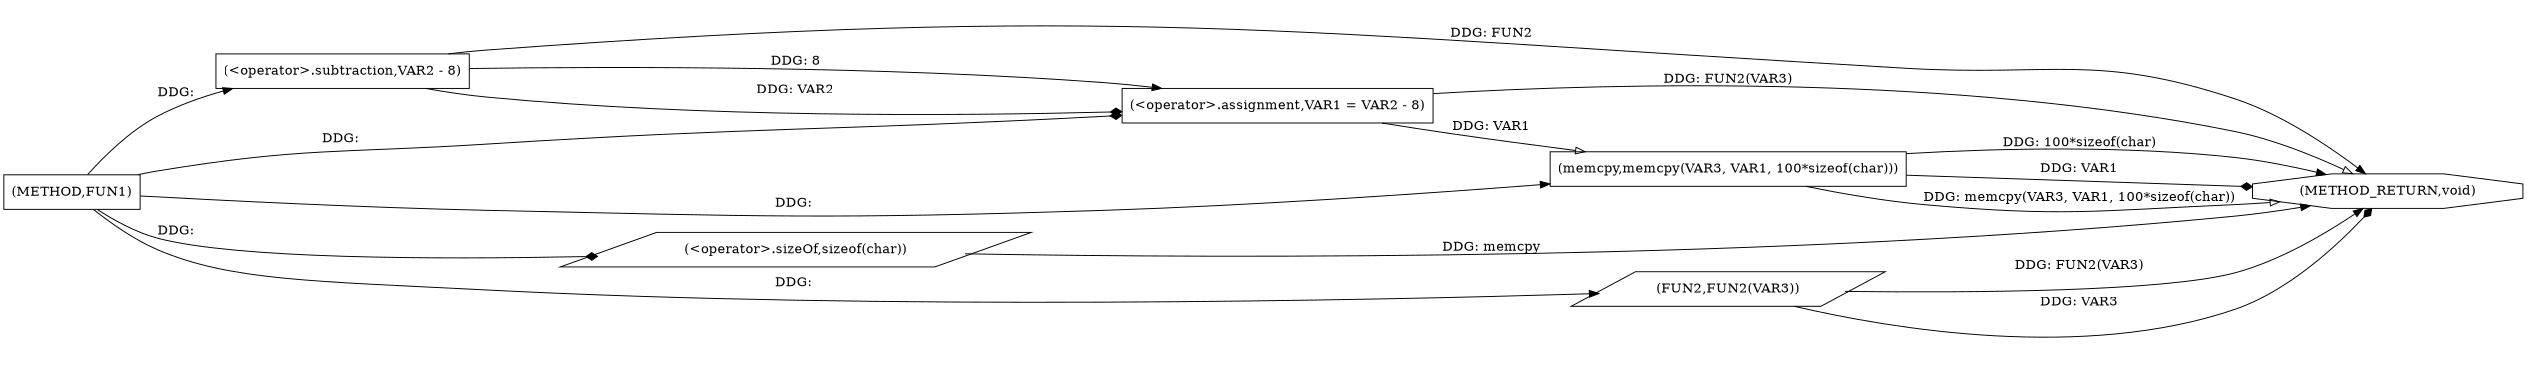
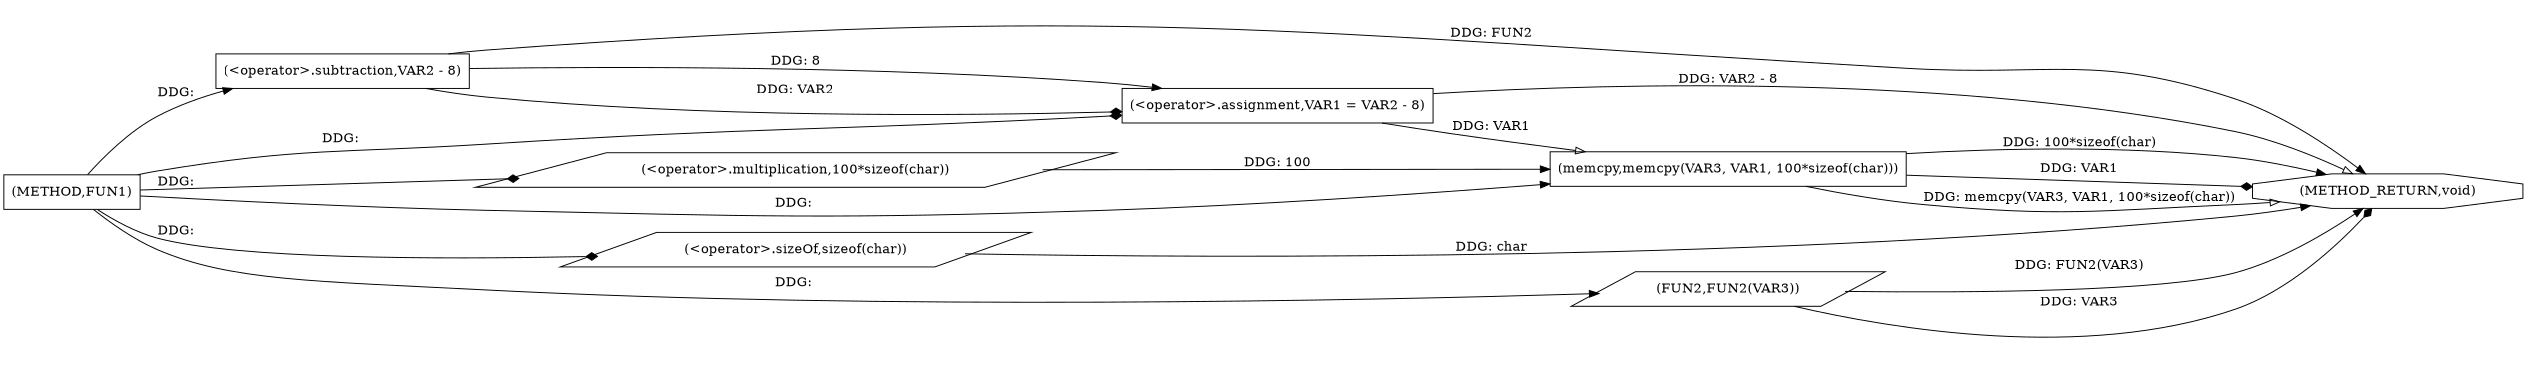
edge "(<operator>.assignment,VAR1 = VAR2 - 8)" -> "(METHOD_RETURN,void)": label "DDG: FUN2(VAR3)" -> "DDG: VAR2 - 8"
node "(<operator>.multiplication,100*sizeof(char))": added
edge "(<operator>.sizeOf,sizeof(char))" -> "(METHOD_RETURN,void)": label "DDG: memcpy" -> "DDG: char"
